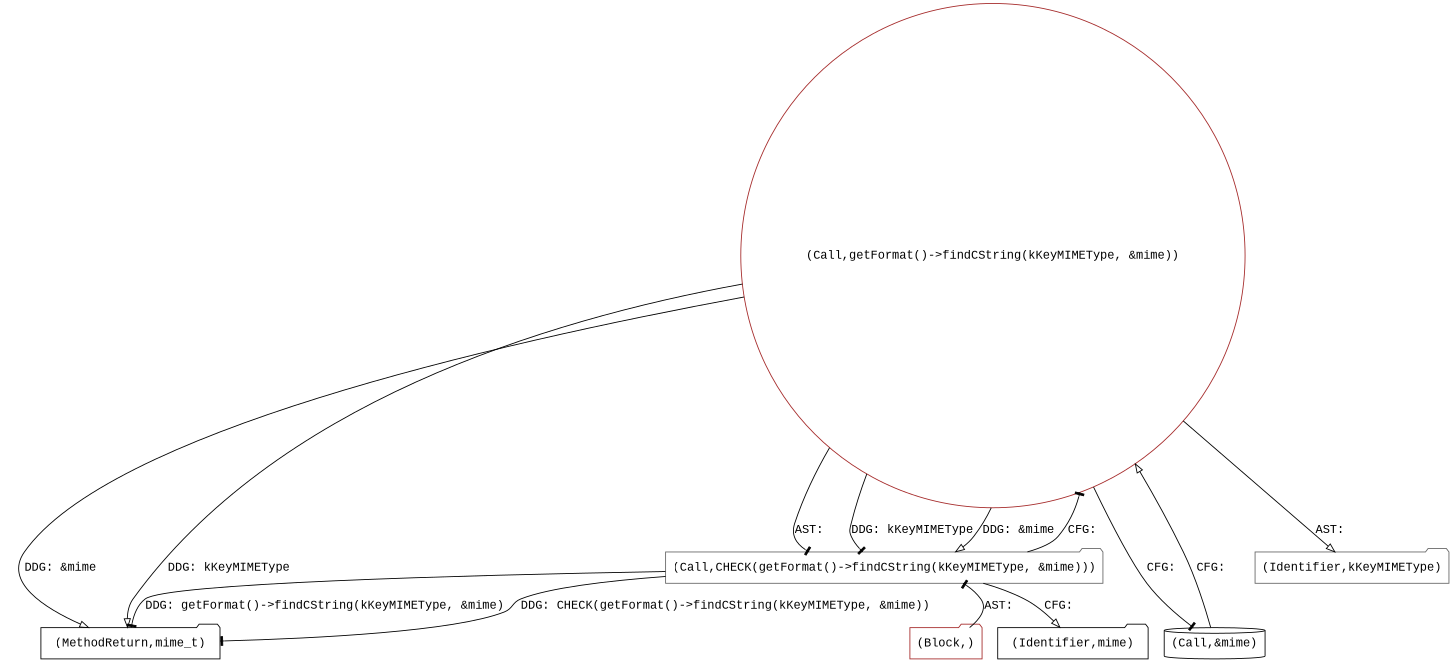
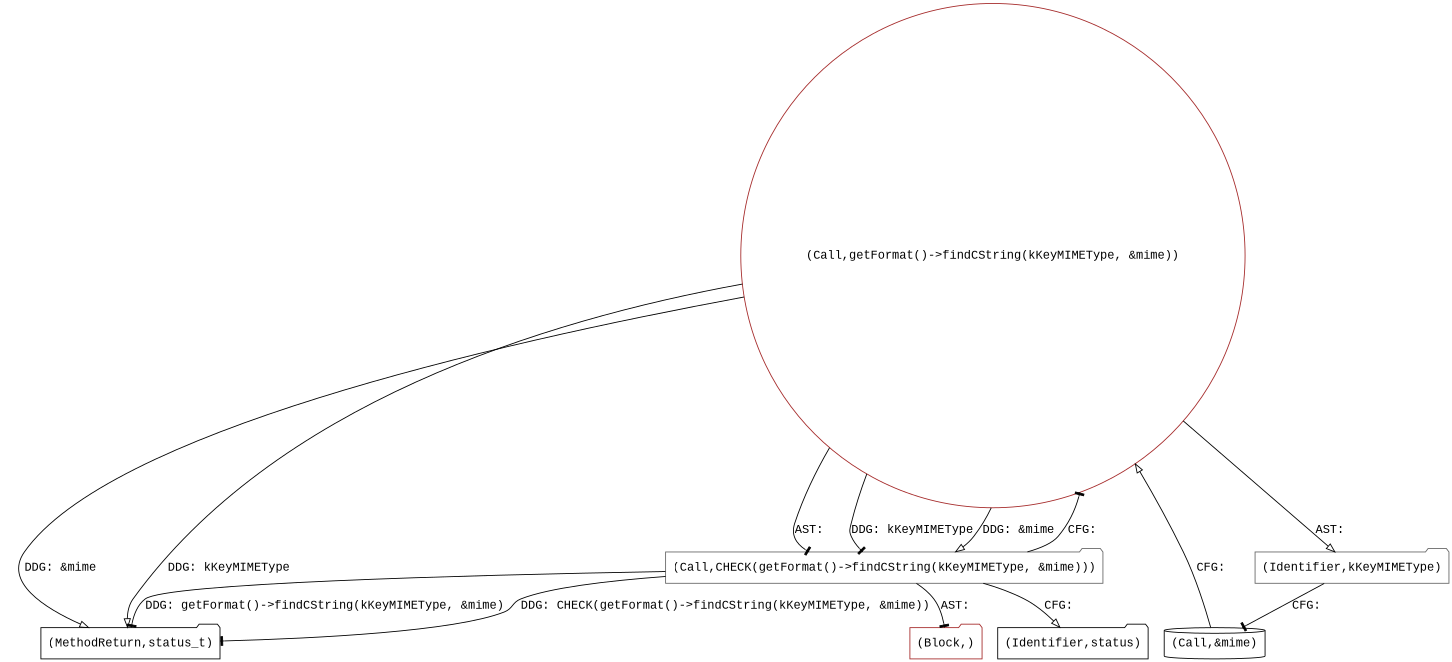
edge "(Call,getFormat()->findCString(kKeyMIMEType, &mime))" -> "(Call,&mime)": now "(Identifier,kKeyMIMEType)" -> "(Call,&mime)"
edge "(Block,)" -> "(Call,CHECK(getFormat()->findCString(kKeyMIMEType, &mime)))": reversed
node "(MethodReturn,mime_t)": label "(MethodReturn,mime_t)" -> "(MethodReturn,status_t)"
node "(Identifier,mime)": label "(Identifier,mime)" -> "(Identifier,status)"
